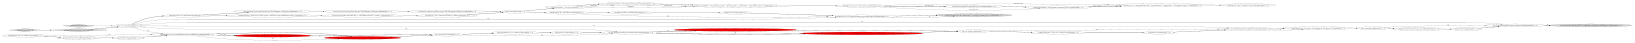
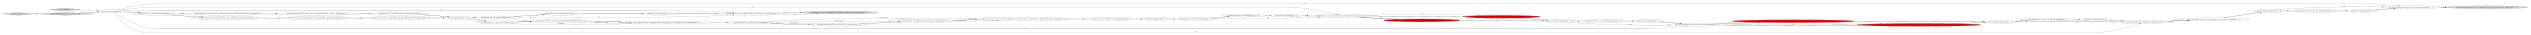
node "assertU(commit())@@@17@@@['1', '1', '0']": added
